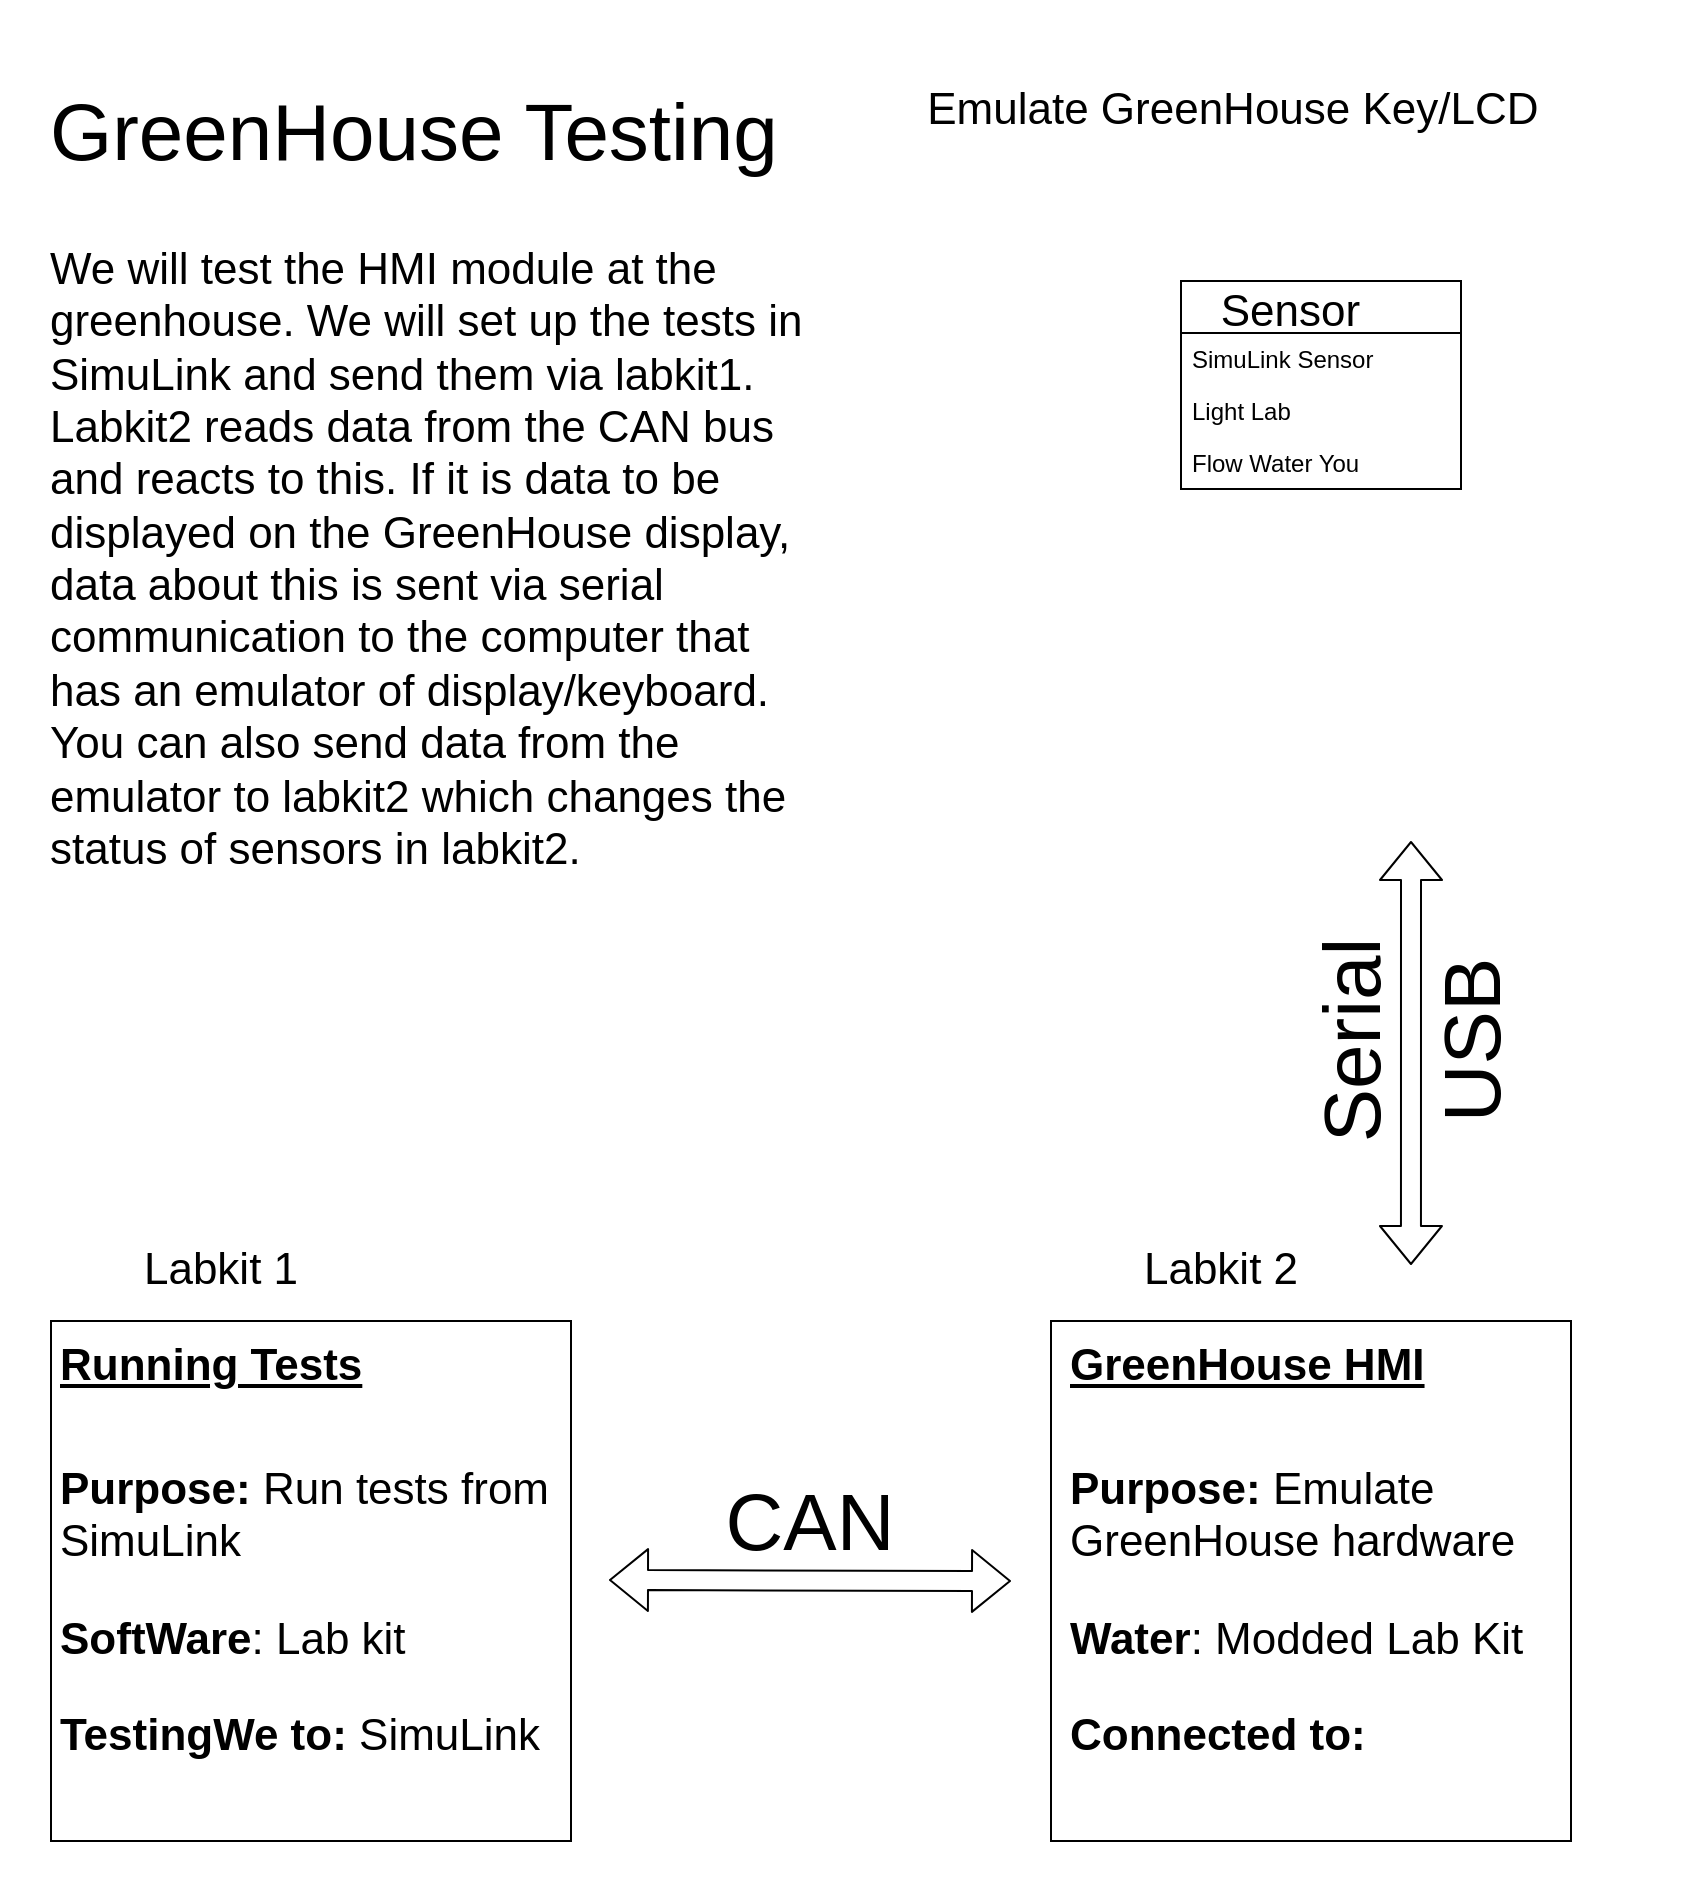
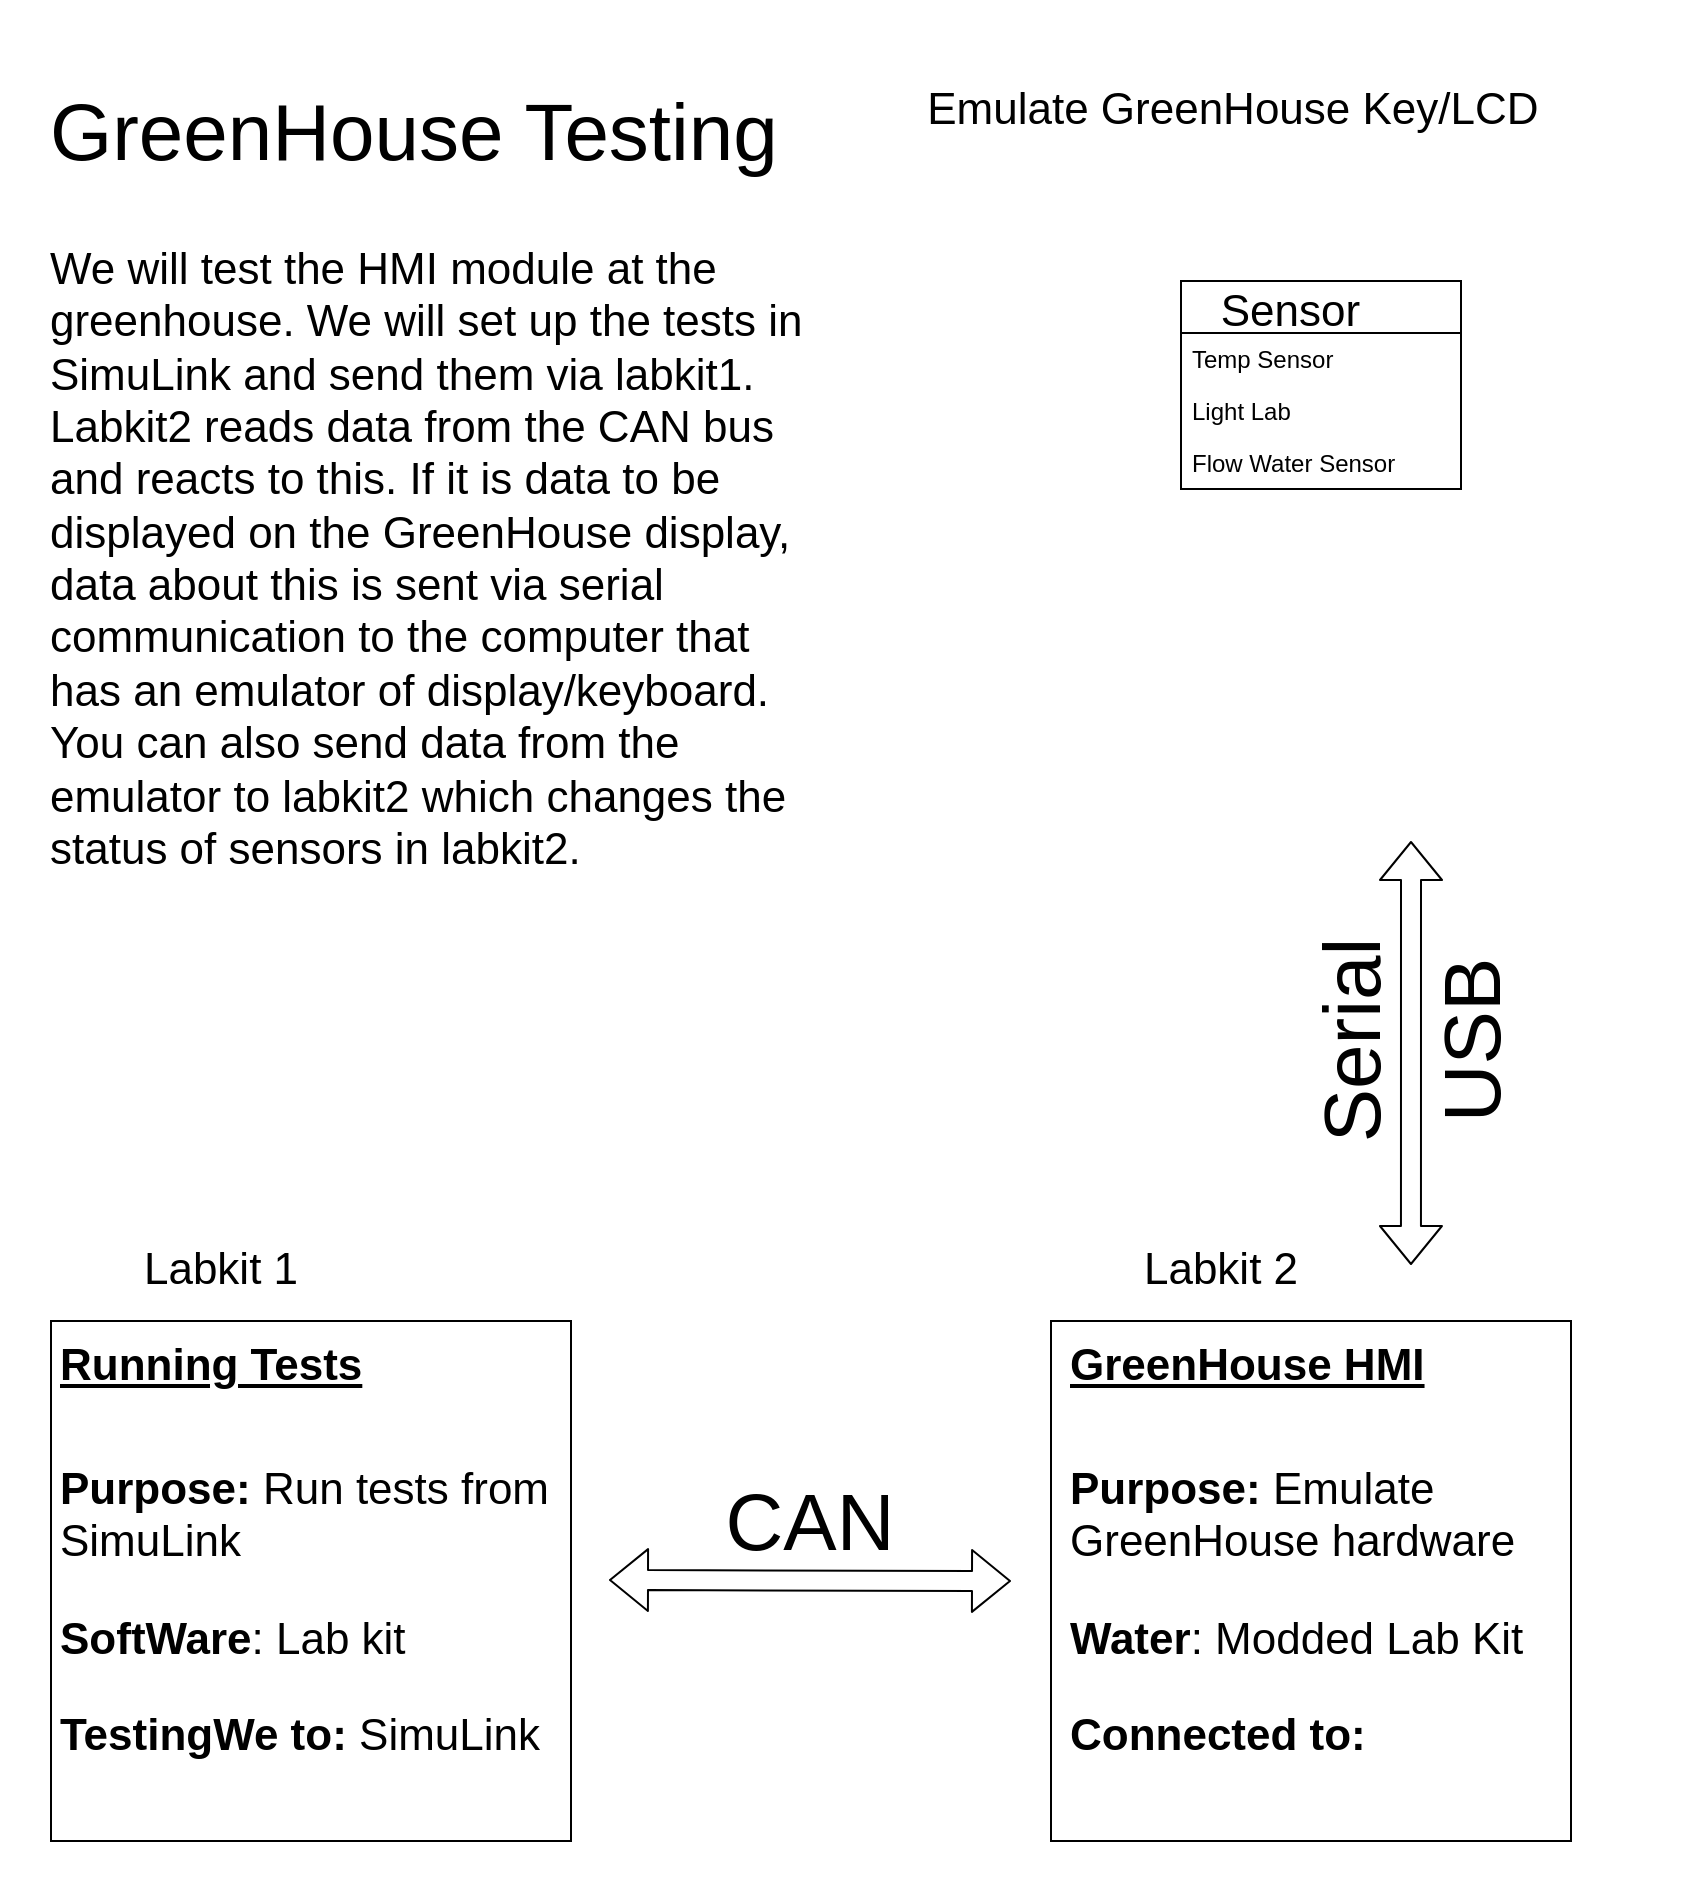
node "SimuLink Sensor": label "SimuLink Sensor" -> "Temp Sensor"
node "Flow Water You": label "Flow Water You" -> "Flow Water Sensor"
